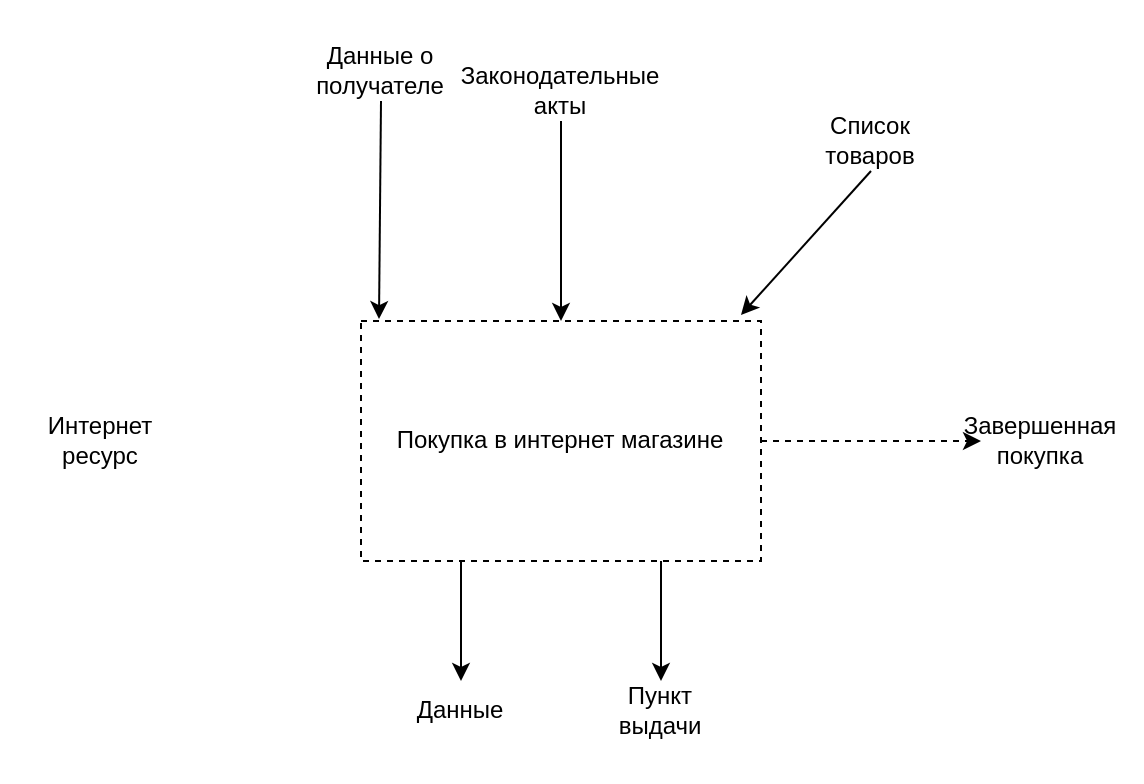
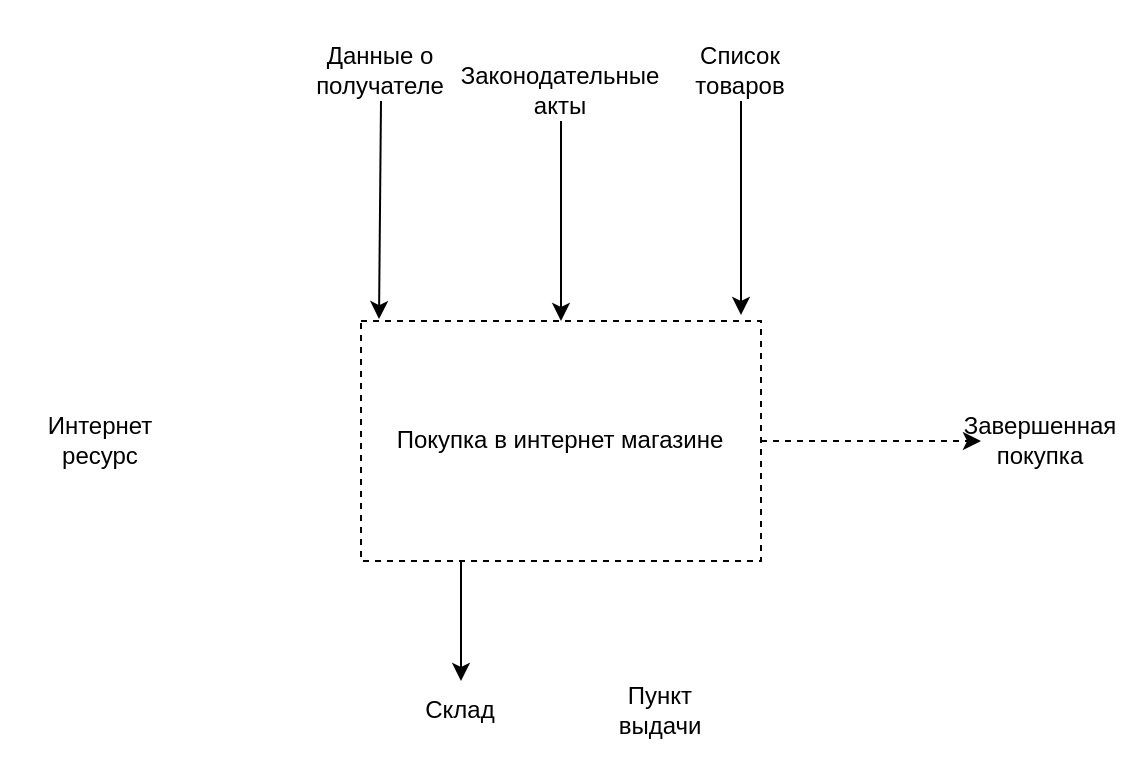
node "Список товаров": moved (871, 141) -> (741, 71)
edge "Покупка в интернет магазине" -> "Пункт выдачи": removed
node "Данные": label "Данные" -> "Склад"
